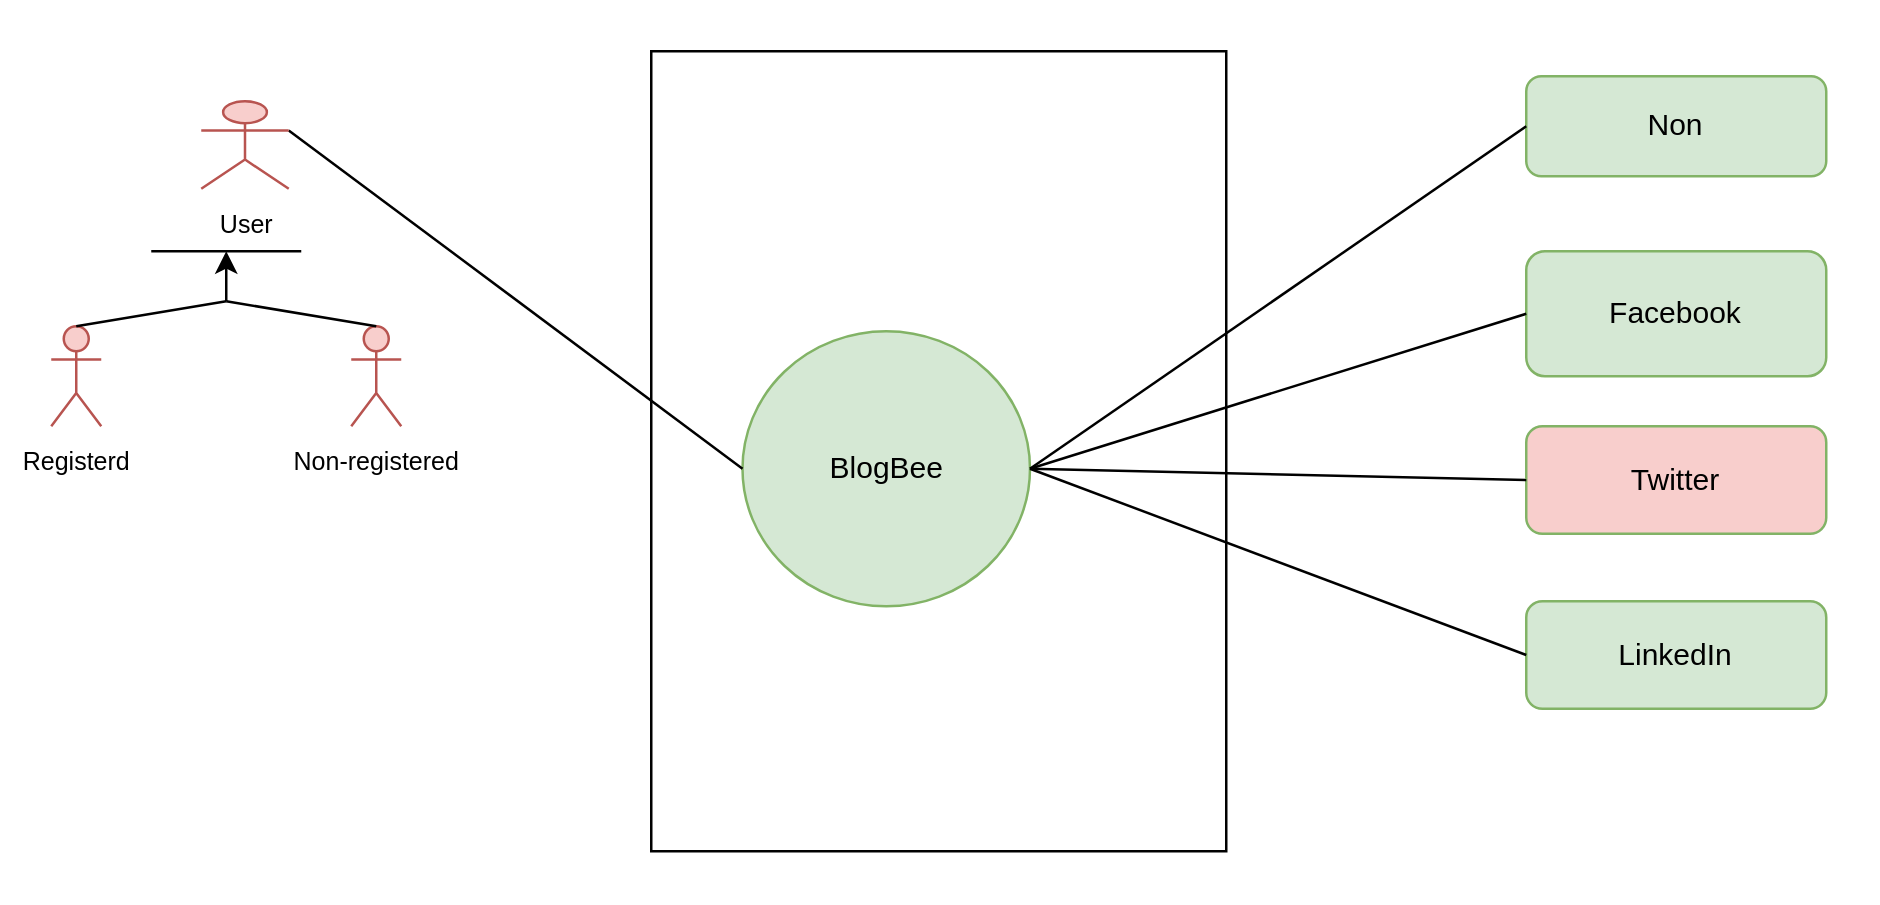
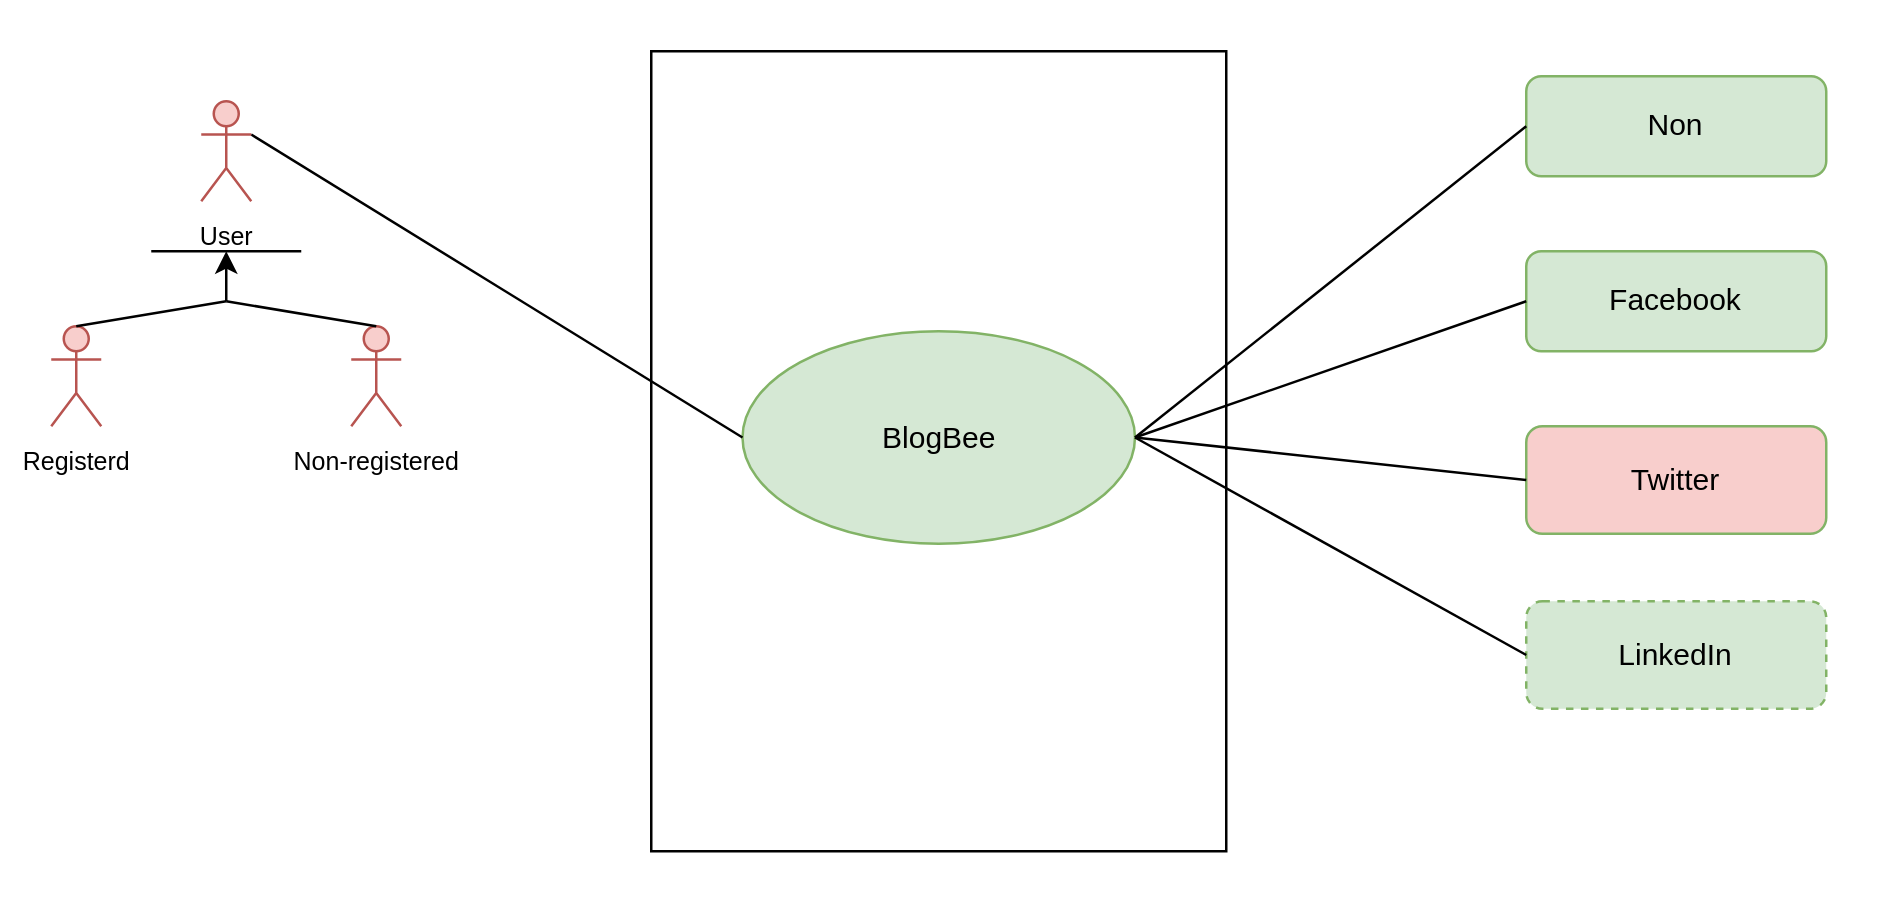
node "User": size 88x88 -> 50x100
node "Facebook": size 300x125 -> 300x100
node "BlogBee": size 288x275 -> 393x213
node "LinkedIn": style solid -> dashed
